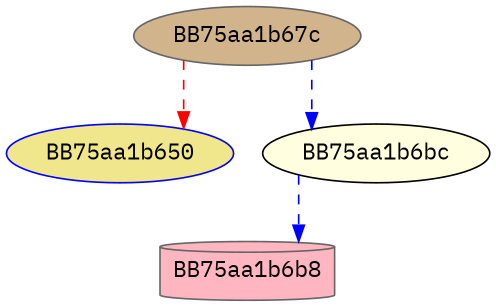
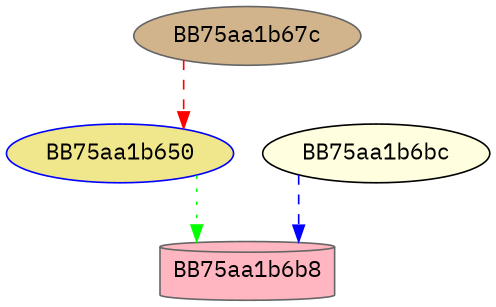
edge "BB75aa1b67c" -> "BB75aa1b6bc": removed
edge "BB75aa1b650" -> "BB75aa1b6b8": added
